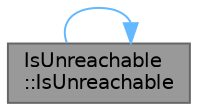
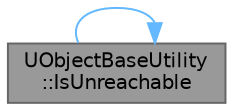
node "IsUnreachable ::IsUnreachable": label "IsUnreachable ::IsUnreachable" -> "UObjectBaseUtility ::IsUnreachable"
